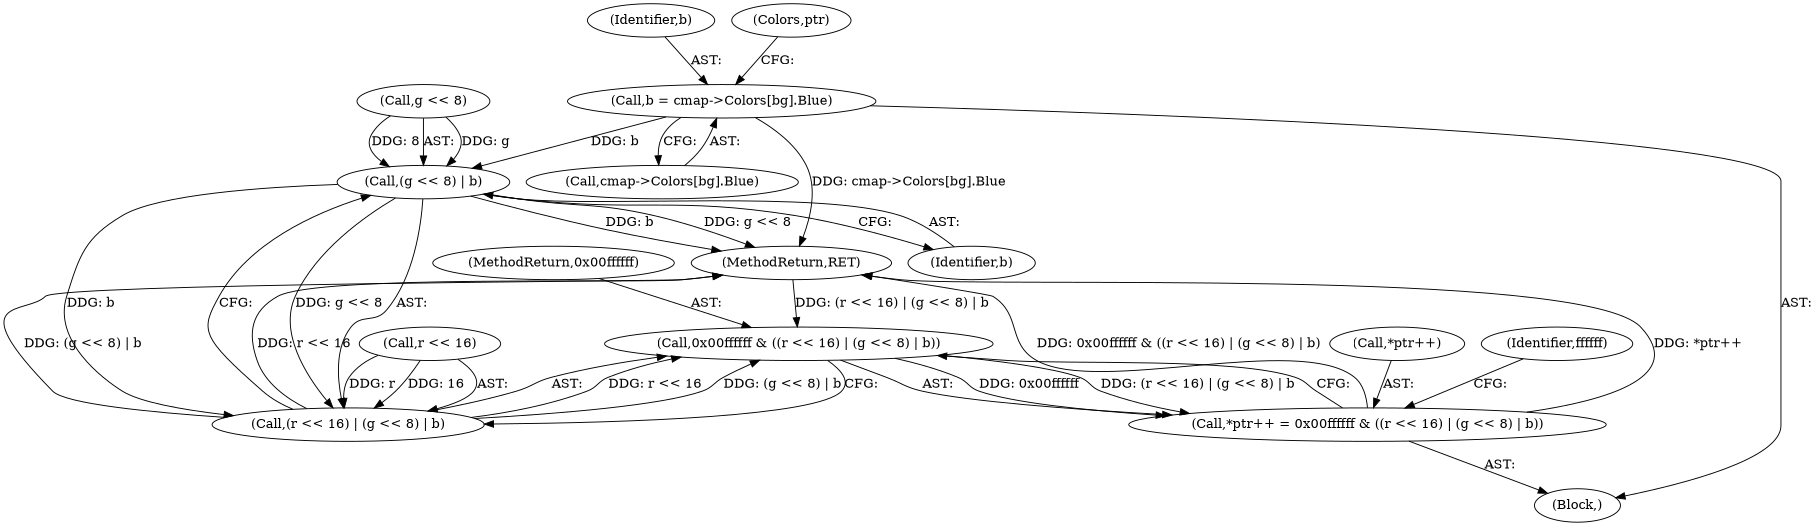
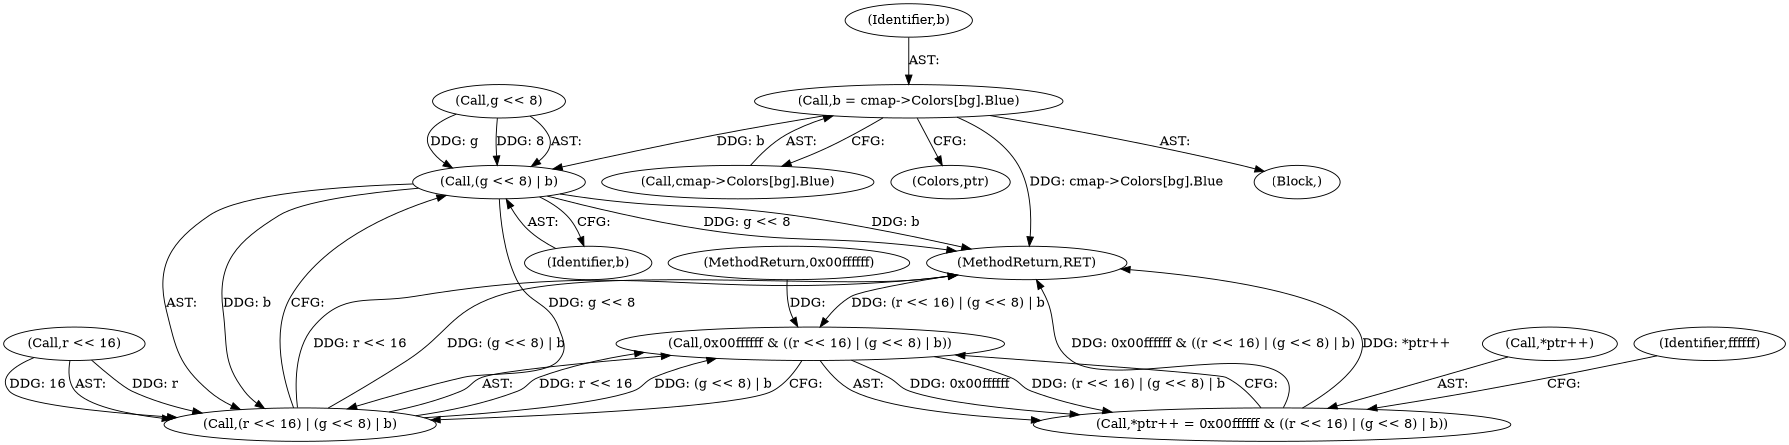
edge "(Colors,ptr)" -> "(Call,b = cmap->Colors[bg].Blue)": reversed
edge "(MethodReturn,0x00ffffff)" -> "(Call,0x00ffffff & ((r << 16) | (g << 8) | b))": label "AST: " -> "DDG: "
edge "(Call,*ptr++ = 0x00ffffff & ((r << 16) | (g << 8) | b))" -> "(Block,)": removed, label "AST:"
